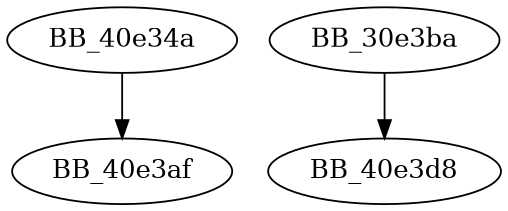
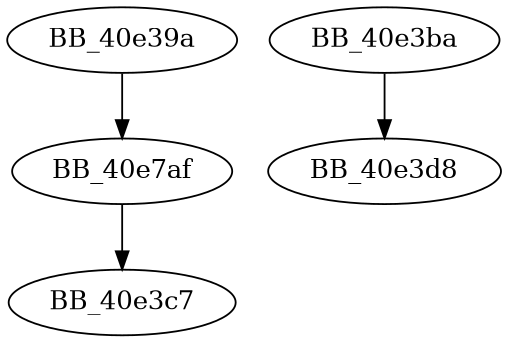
node "BB_40e34a": label "BB_40e34a" -> "BB_40e39a"
node "BB_30e3ba": label "BB_30e3ba" -> "BB_40e3ba"
node "BB_40e3af": label "BB_40e3af" -> "BB_40e7af"
node "BB_40e3c7": added
